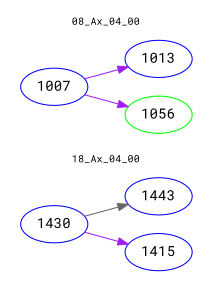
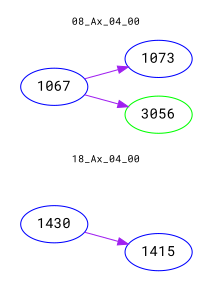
node "1013": label "1013" -> "1073"
node "1007": label "1007" -> "1067"
node "1056": label "1056" -> "3056"
node "1443": removed
